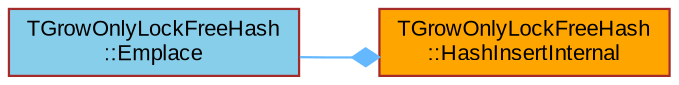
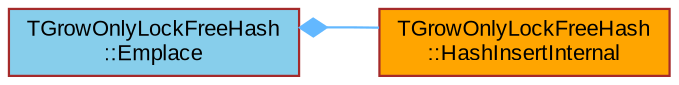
edge "TGrowOnlyLockFreeHash ::Emplace" -> "TGrowOnlyLockFreeHash ::HashInsertInternal": reversed
